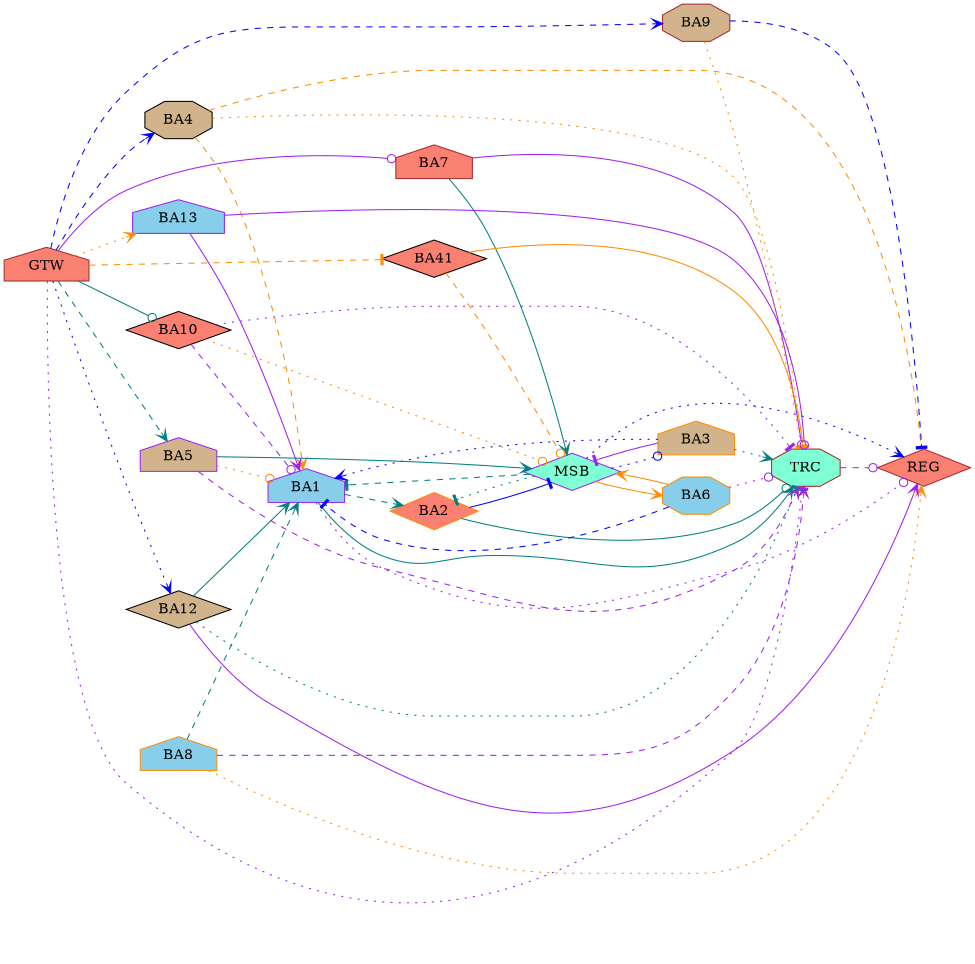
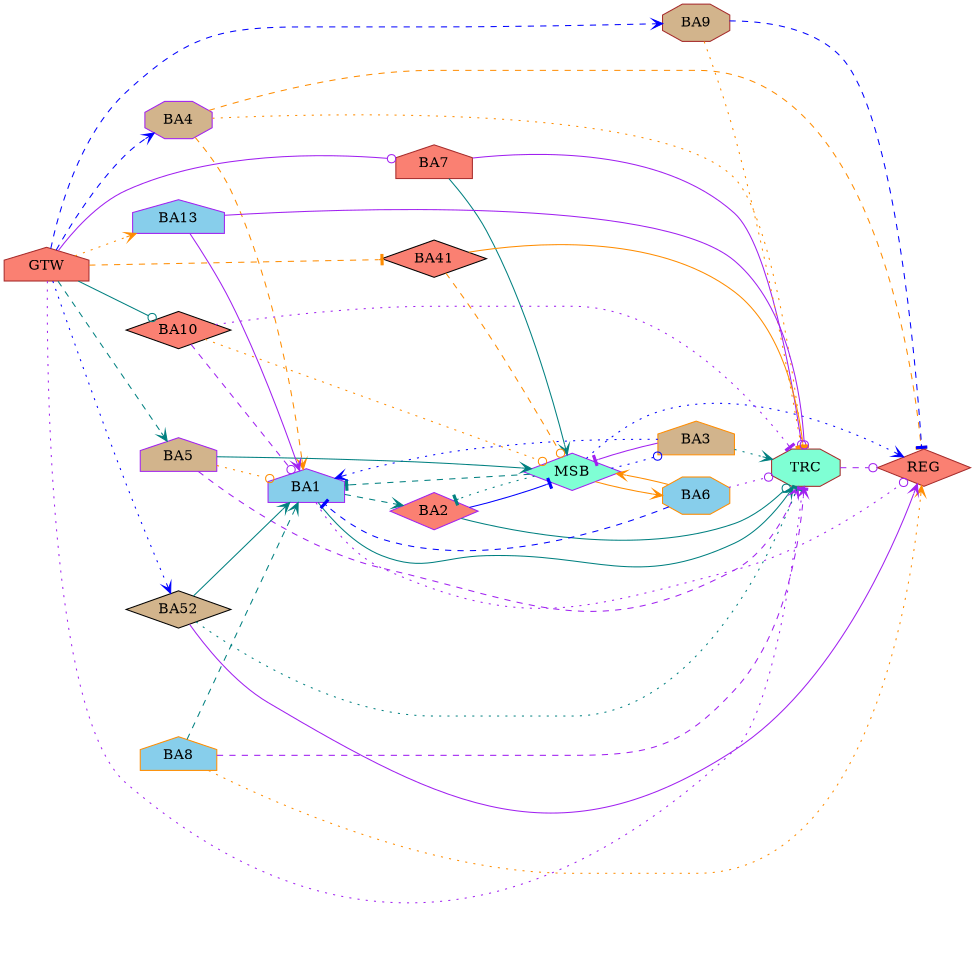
node "BA4": color black -> purple
node "BA2": color darkorange -> purple
node "BA12": label "BA12" -> "BA52"
